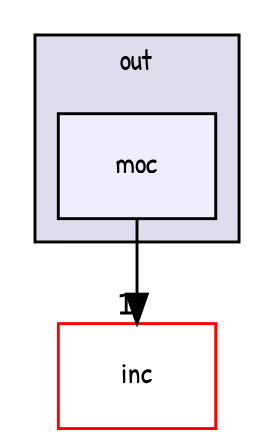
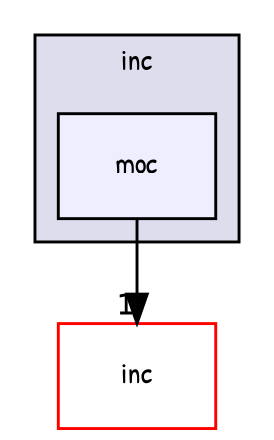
cluster "out": label "out" -> "inc"
